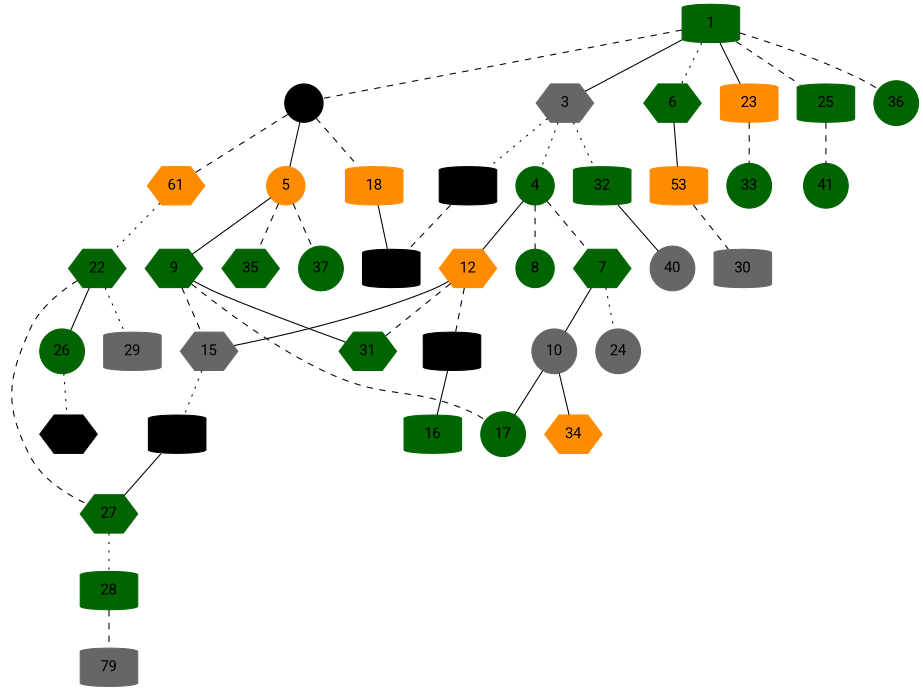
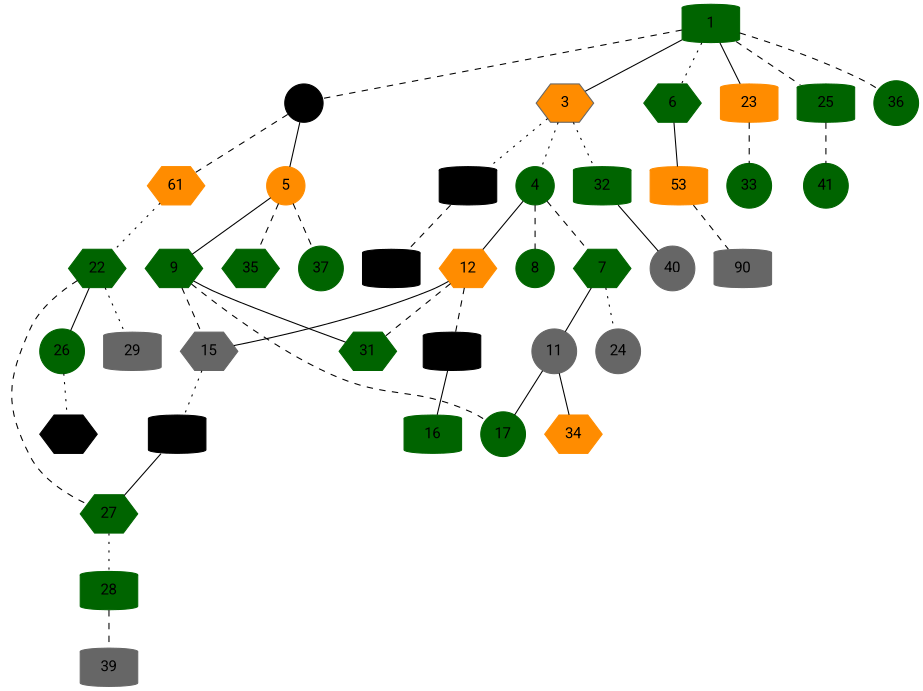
node "3": fillcolor gray40 -> darkorange
node "18": removed
node "30": label "30" -> "90"
node "10": label "10" -> "11"
node "79": label "79" -> "39"
